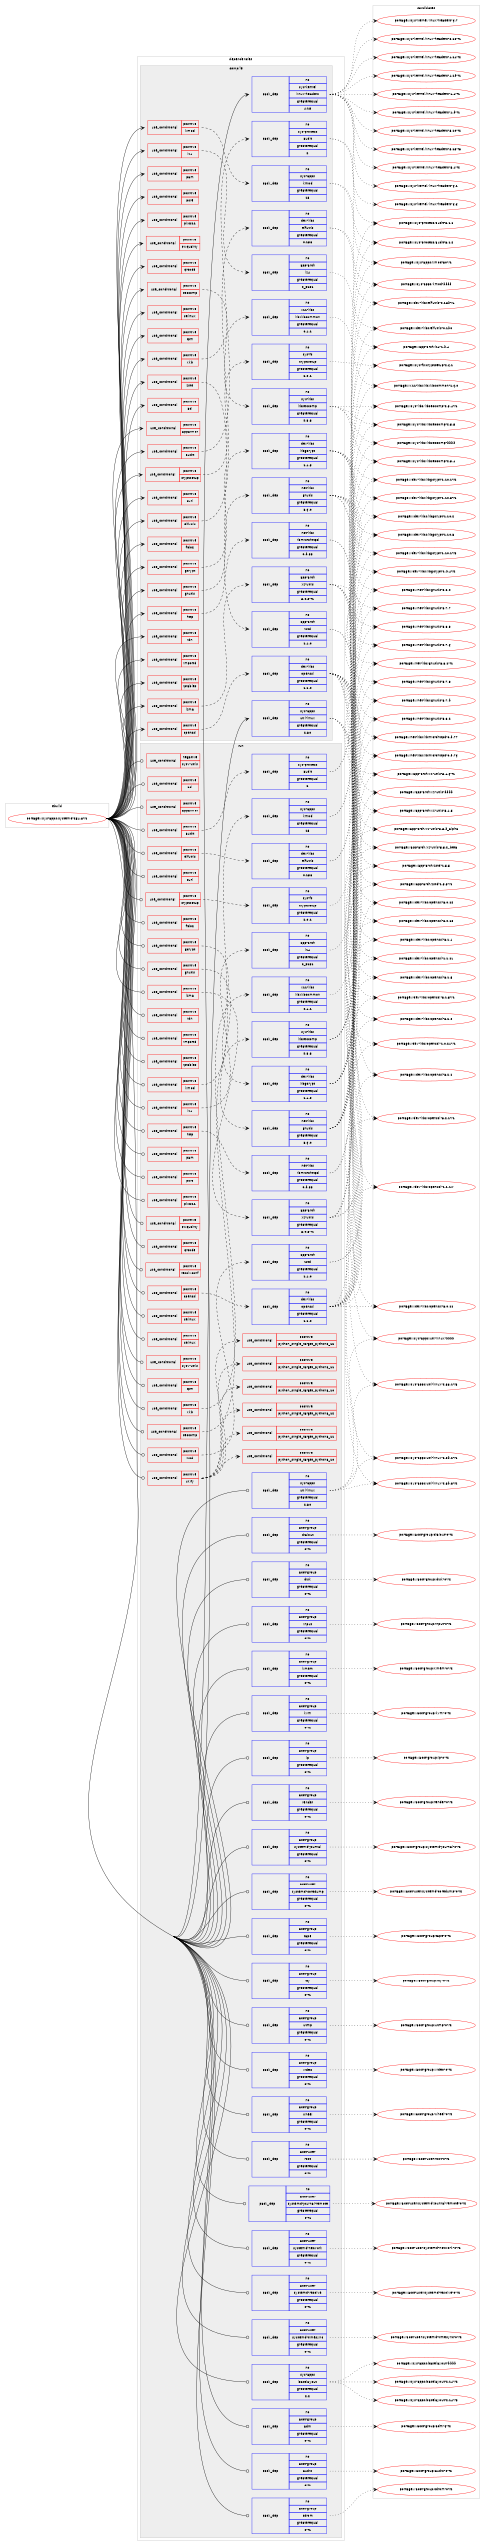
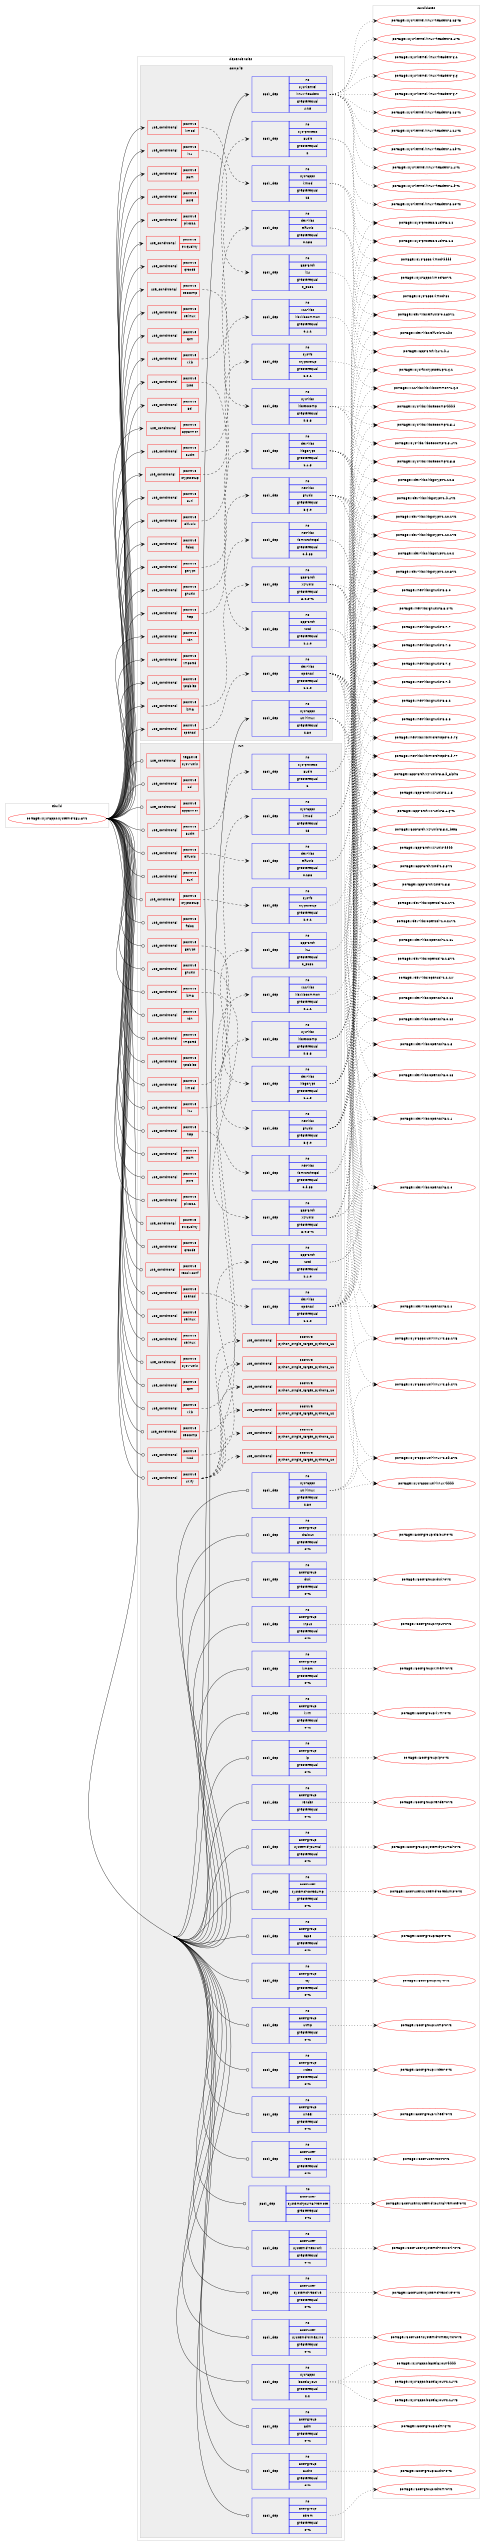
node "portage://sys-apps/kmod-31": added
